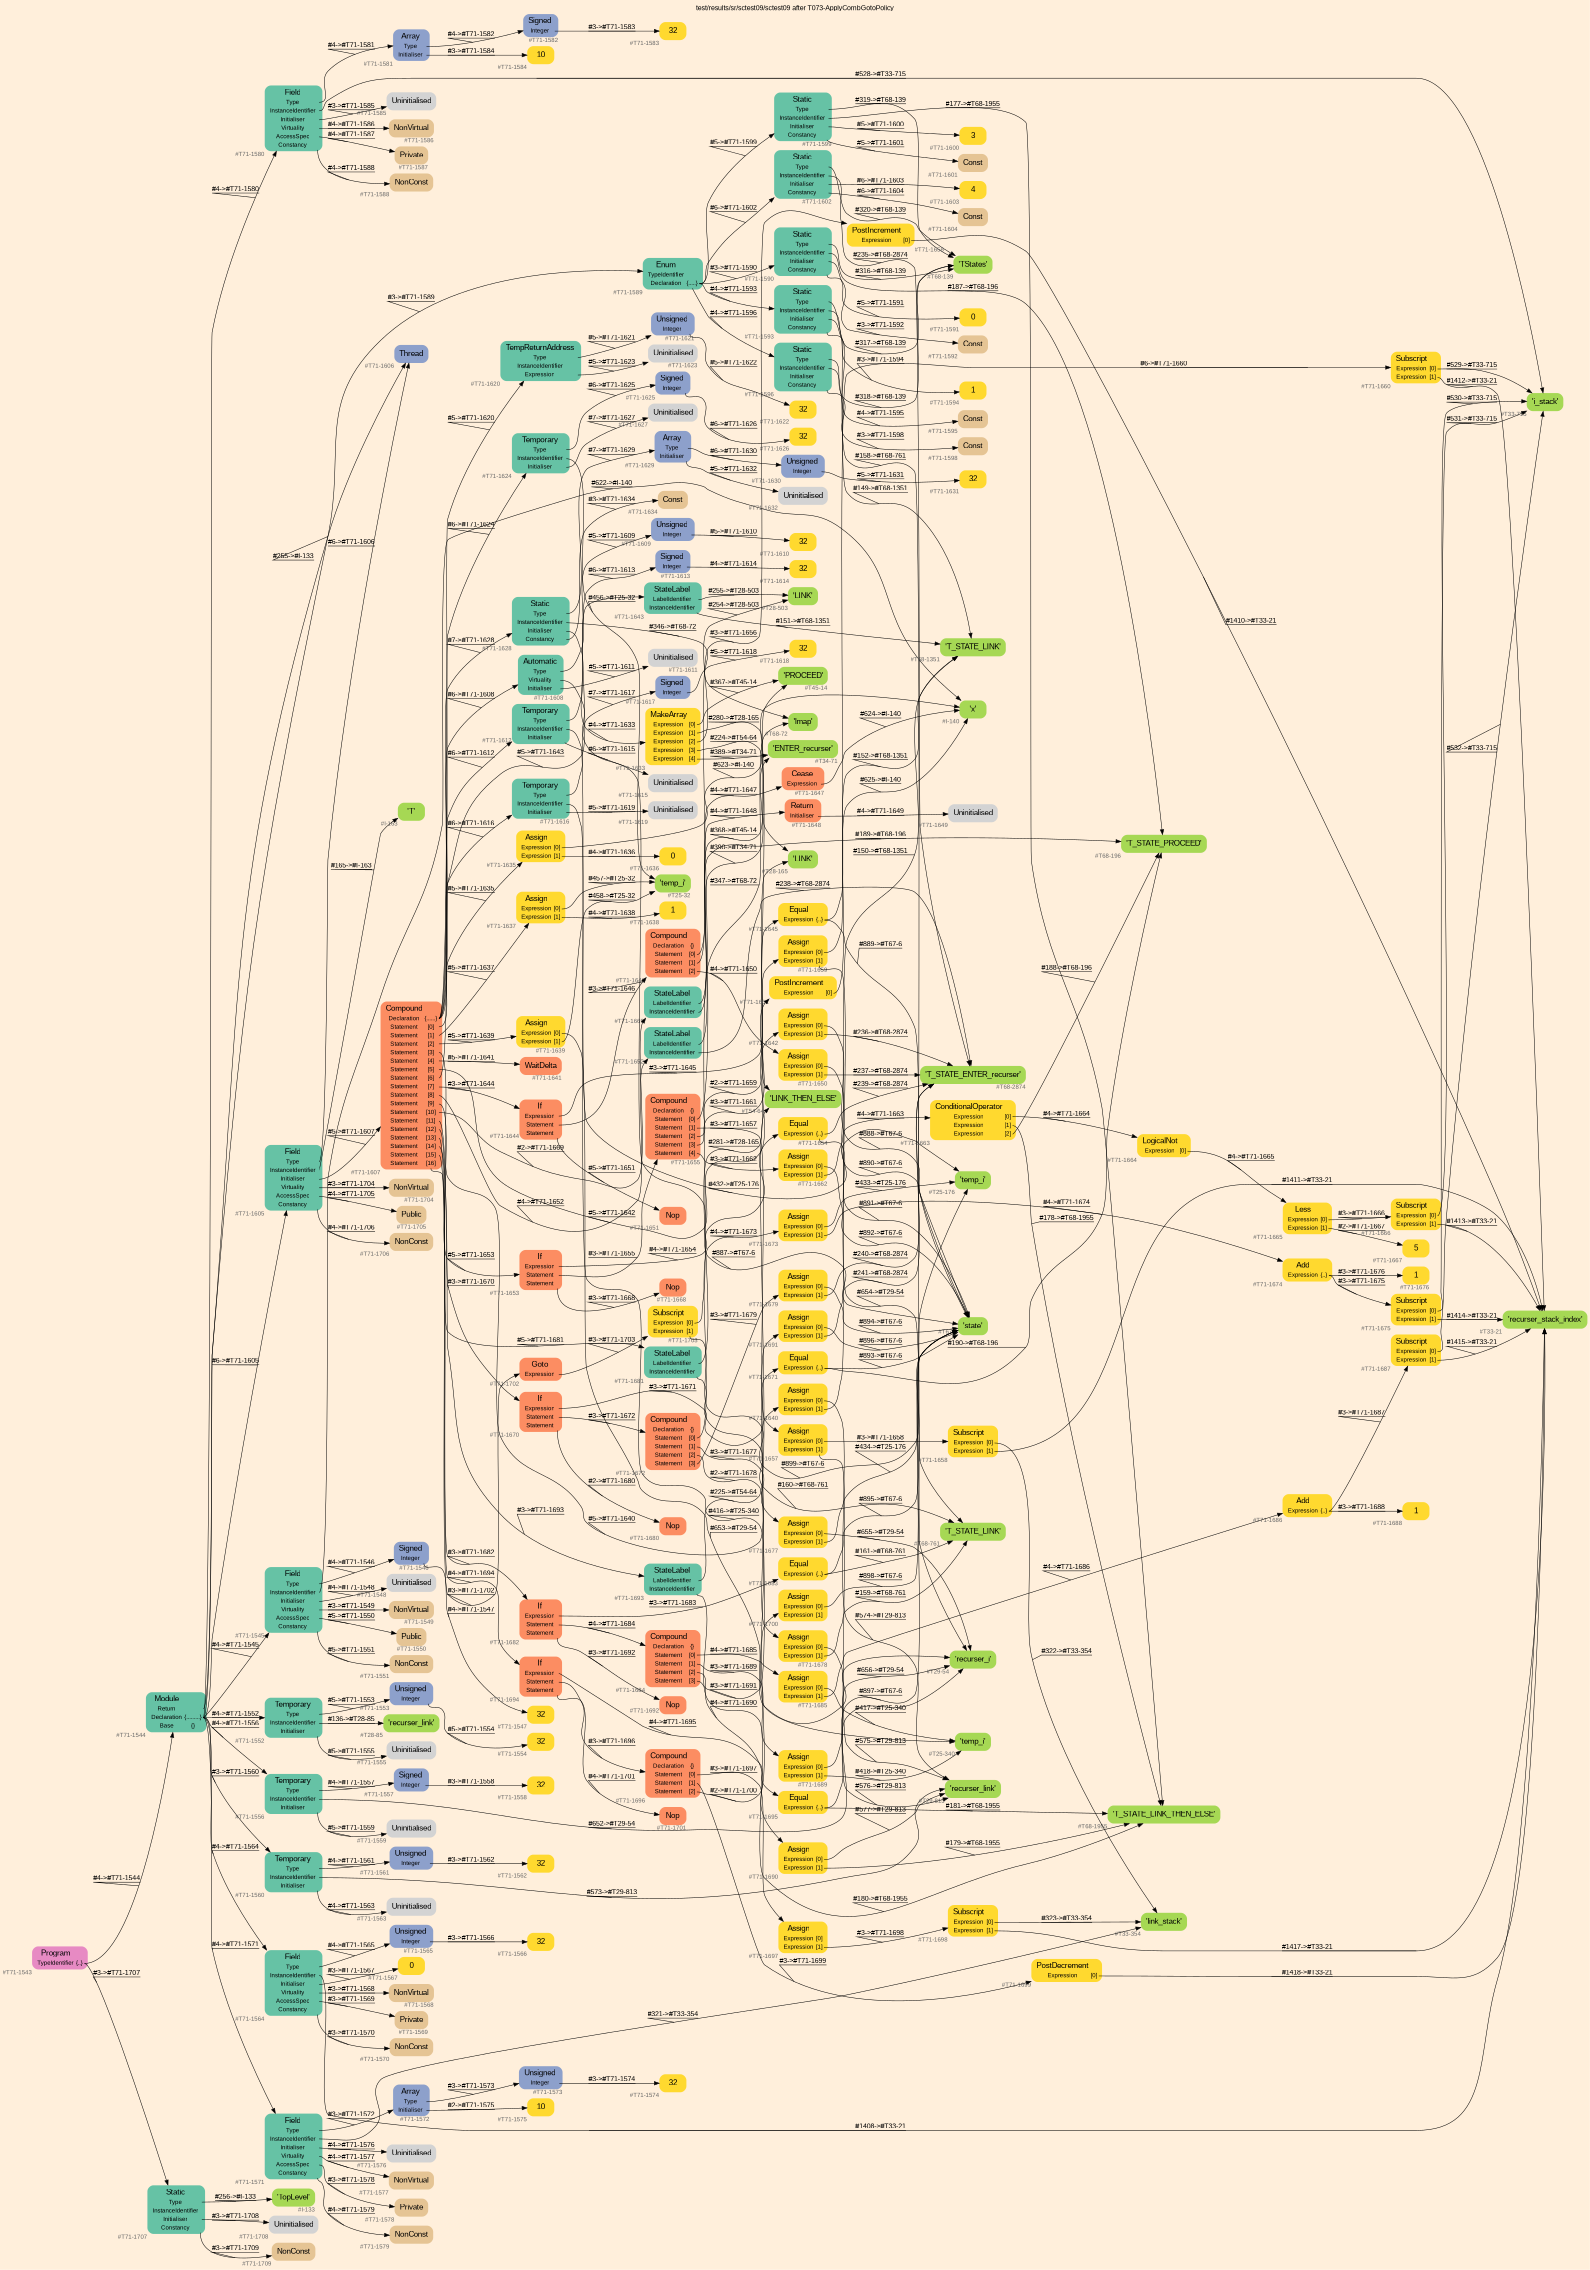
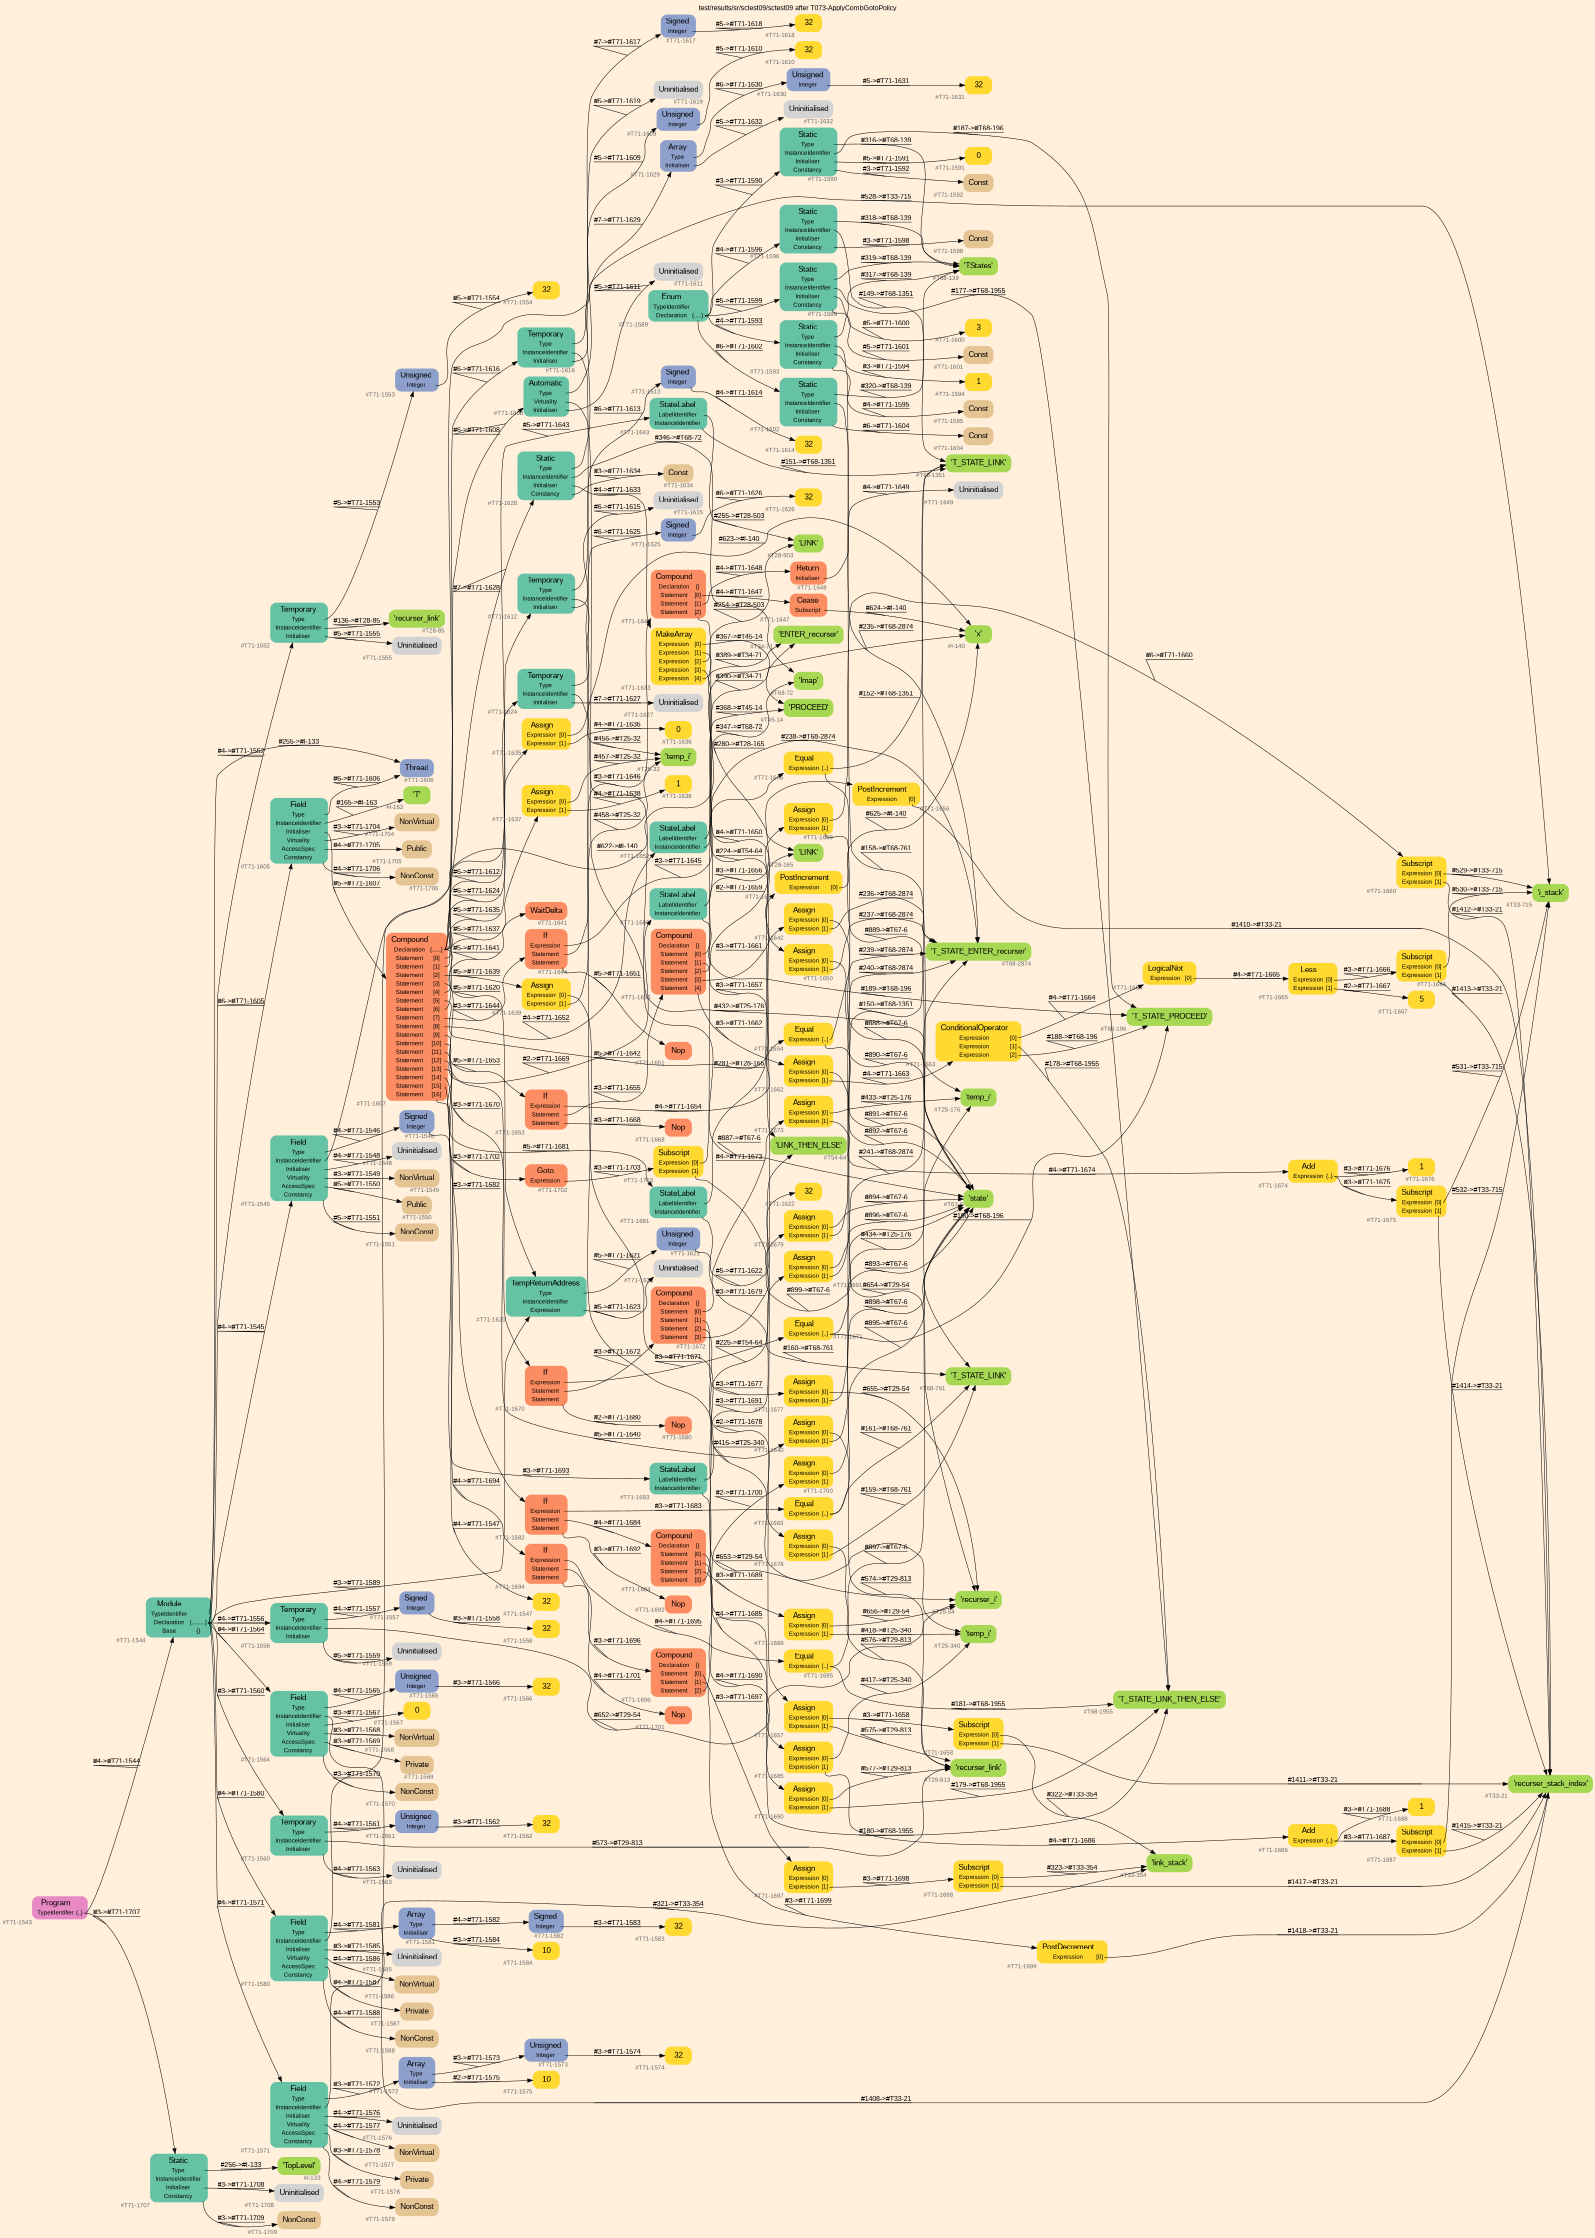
node "4": removed
node "Cease": text "Expression" -> "Subscript"
edge "Module" -> "Enum": now "Module" -> "TempReturnAddress"
node "Module": text "Return" -> "TypeIdentifier"
